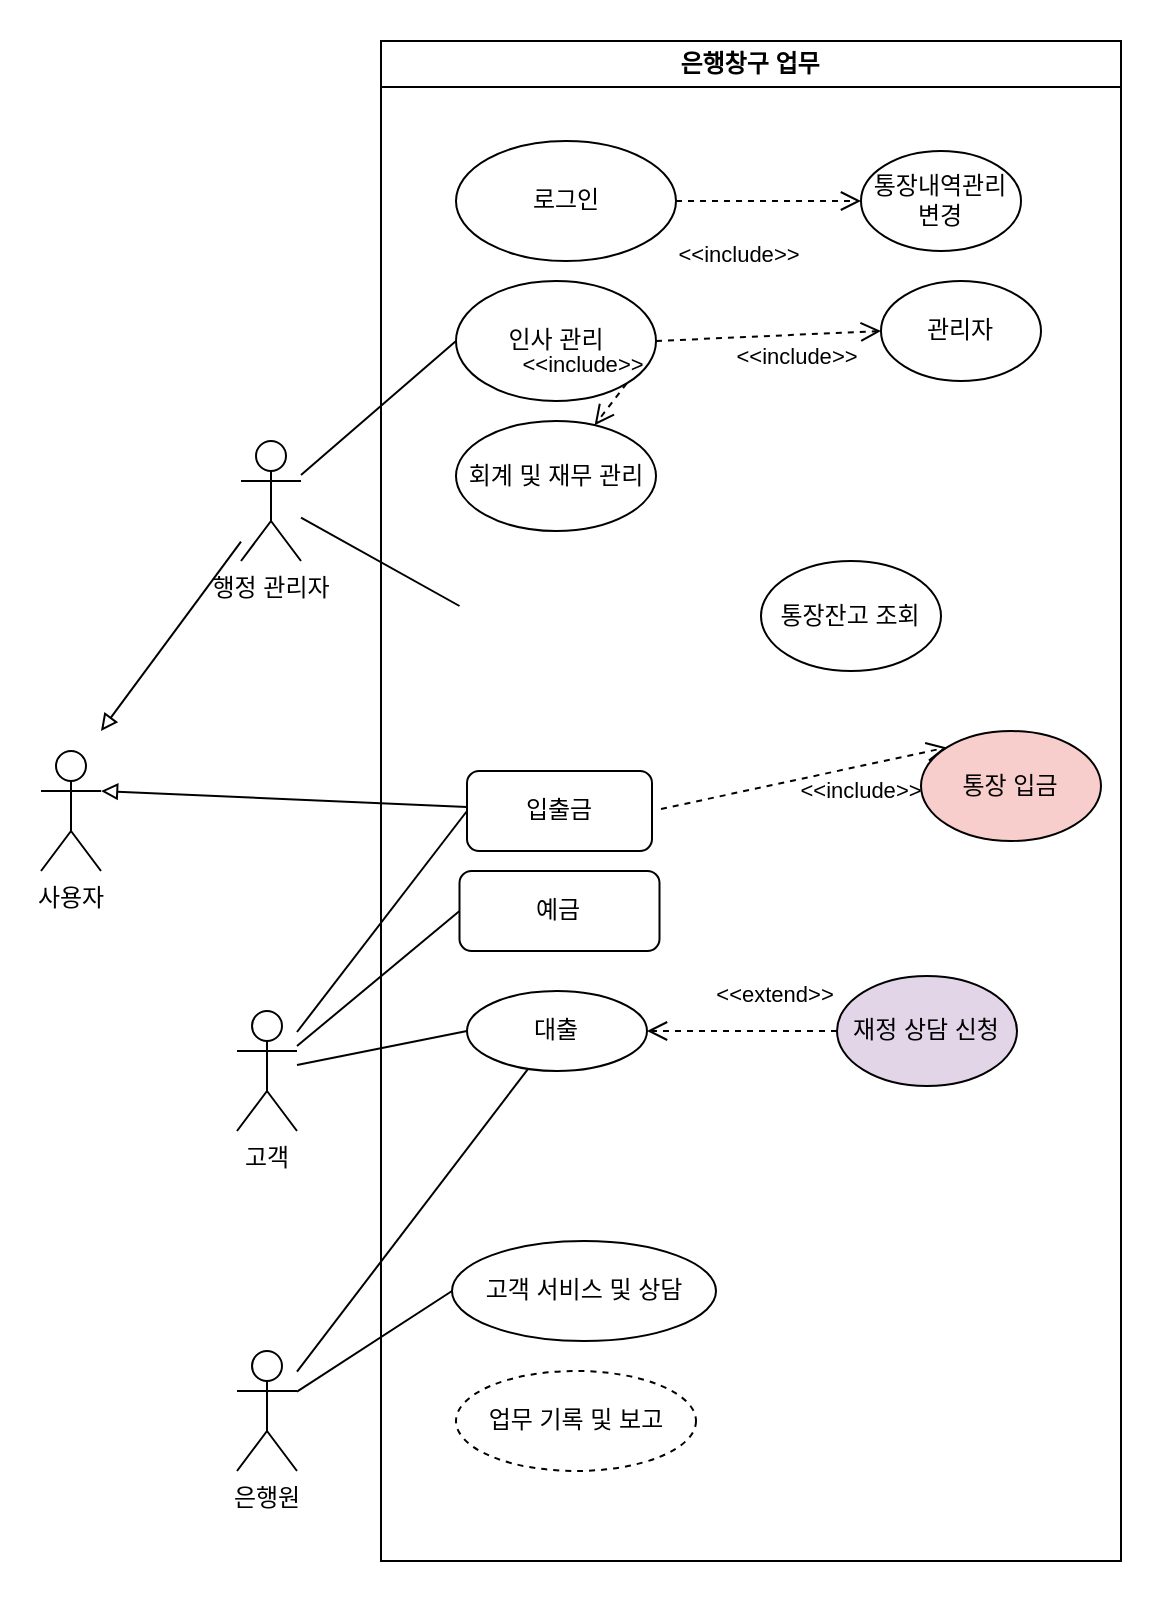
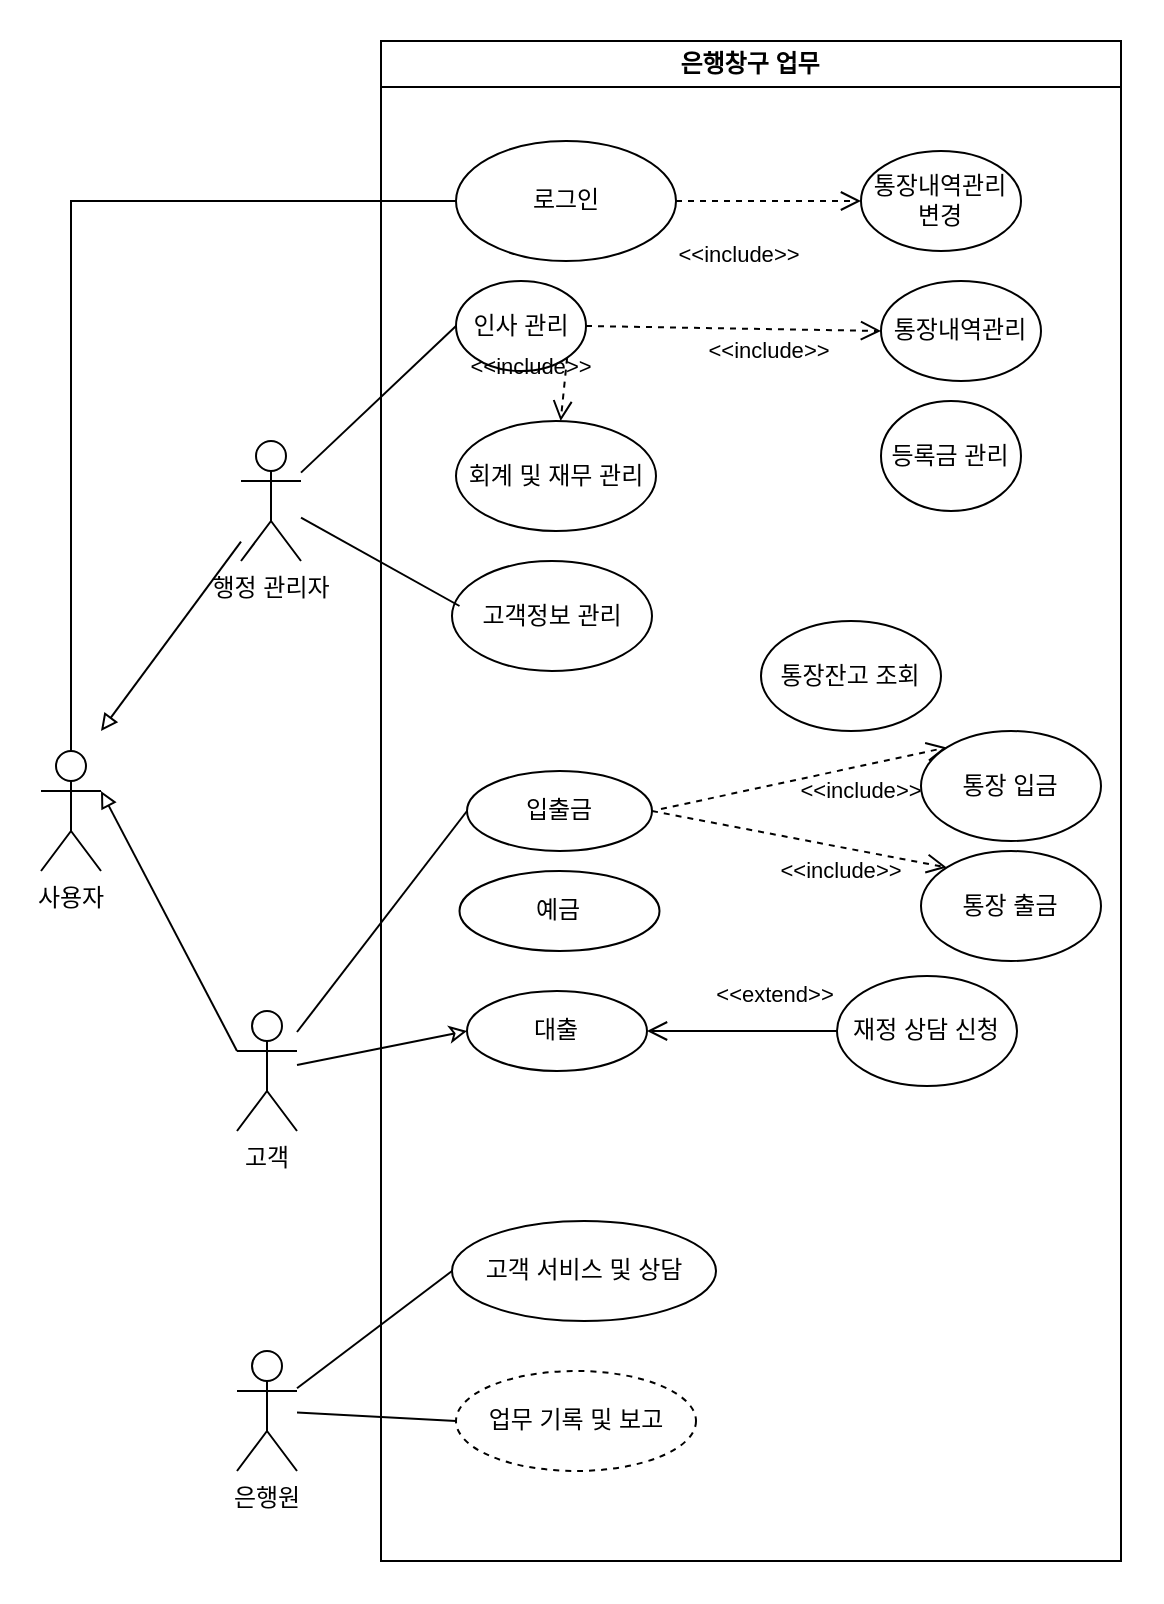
edge "로그인" -- "사용자": added
node "관리자": label "관리자" -> "통장내역관리"
node "인사 관리": size 200x120 -> 130x90
node "등록금 관리": added
node "고객정보 관리": added
node "통장잔고 조회": moved (851, 616) -> (851, 676)
node "통장 입금": fillcolor #f8cecc -> #ffffff
edge "입출금" -> "사용자": now "고객" -> "사용자"
node "입출금": shape rounded rectangle -> ellipse
edge "입출금" -> "통장 출금": added, label "<<include>>"
node "통장 출금": added
node "예금": shape rounded rectangle -> ellipse
edge "예금" -- "고객": removed
edge "재정 상담 신청" -> "대출": style dashed -> solid
node "재정 상담 신청": fillcolor #e1d5e7 -> #ffffff
edge "대출" -- "고객": arrowhead none -> classic
edge "대출" -- "은행원": now "업무 기록 및 보고" -- "은행원"
node "고객 서비스 및 상담": moved (584, 1291) -> (584, 1271)
